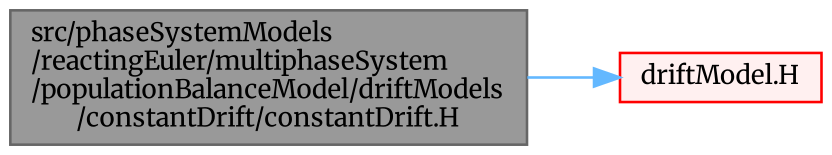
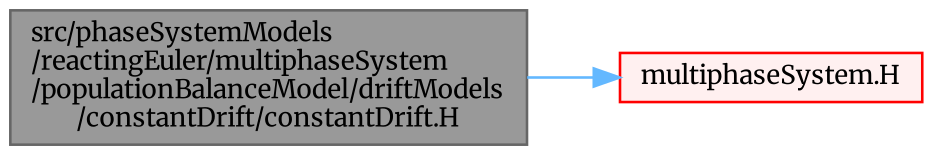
node "driftModel.H": label "driftModel.H" -> "multiphaseSystem.H"
